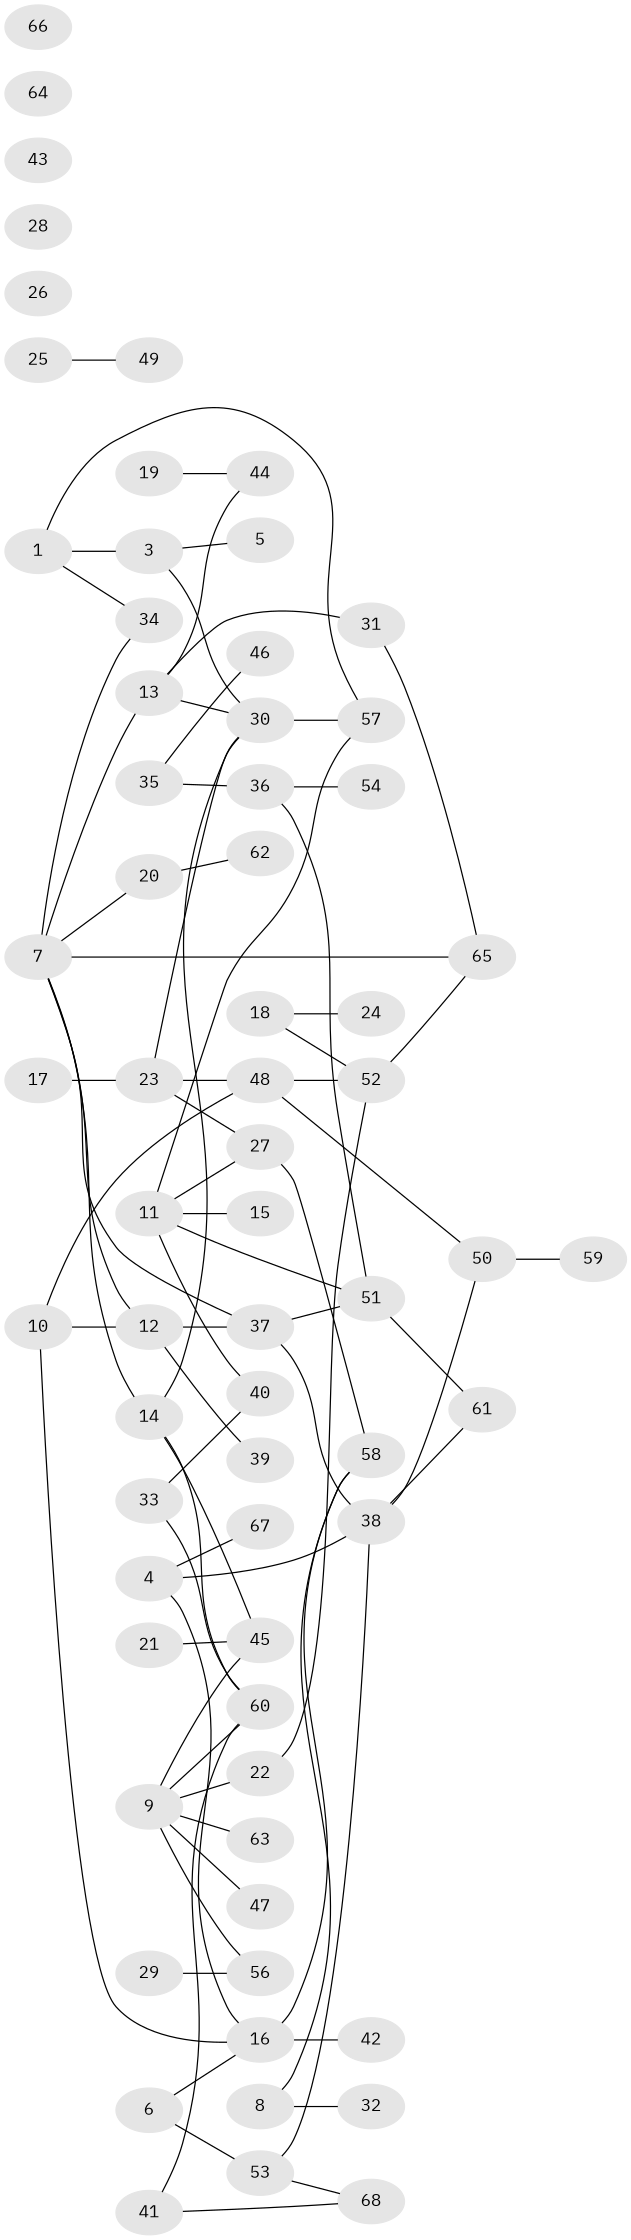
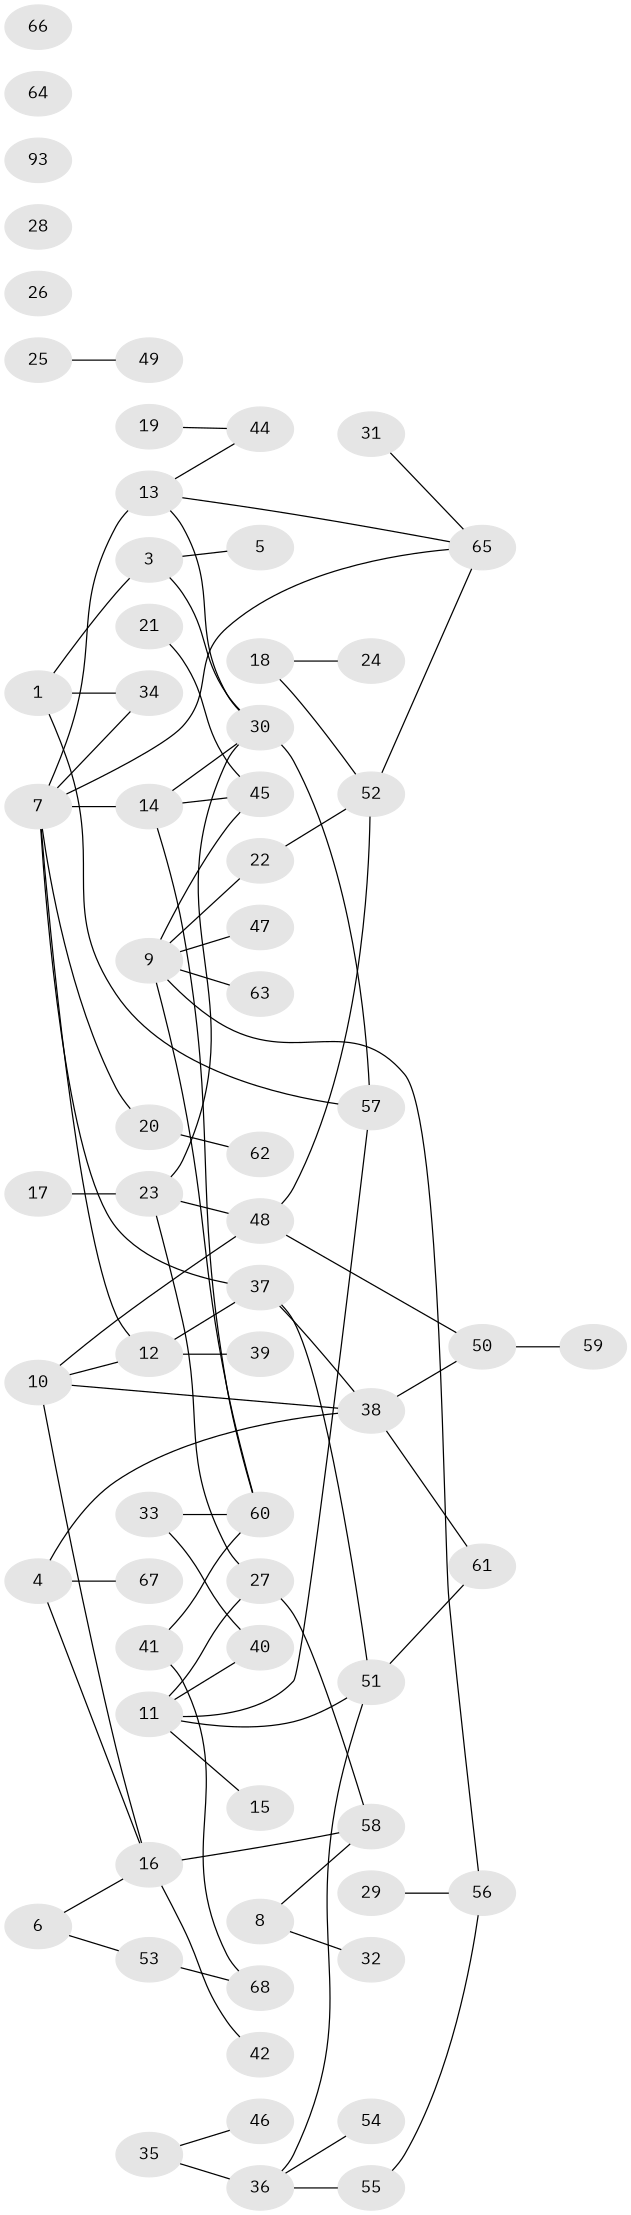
node "43": label "43" -> "93"
edge "31" -- "13": now "65" -- "13"
edge "38" -- "53": now "38" -- "10"
node "55": added
